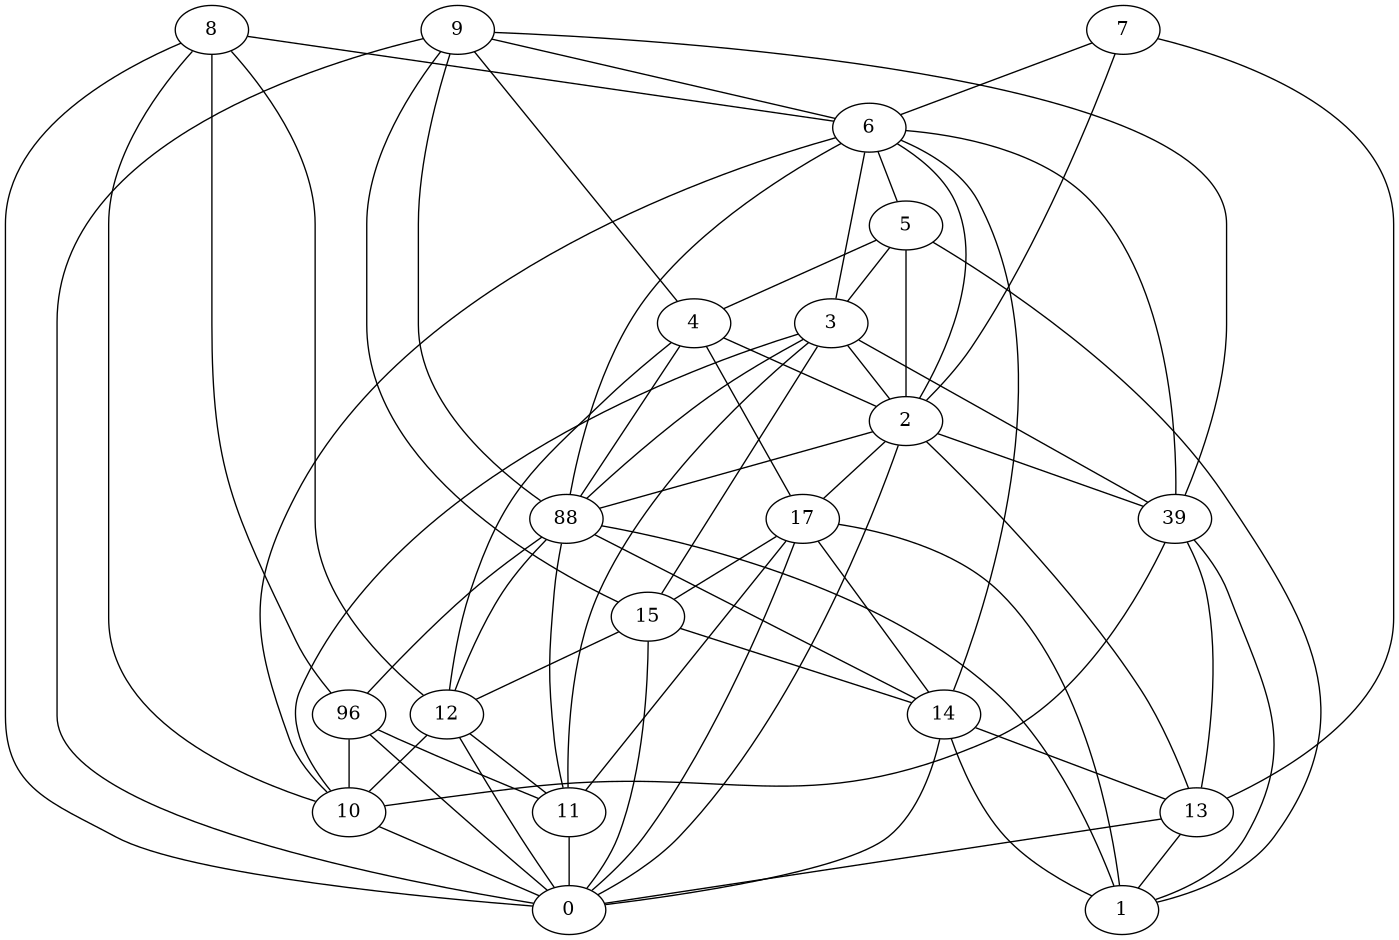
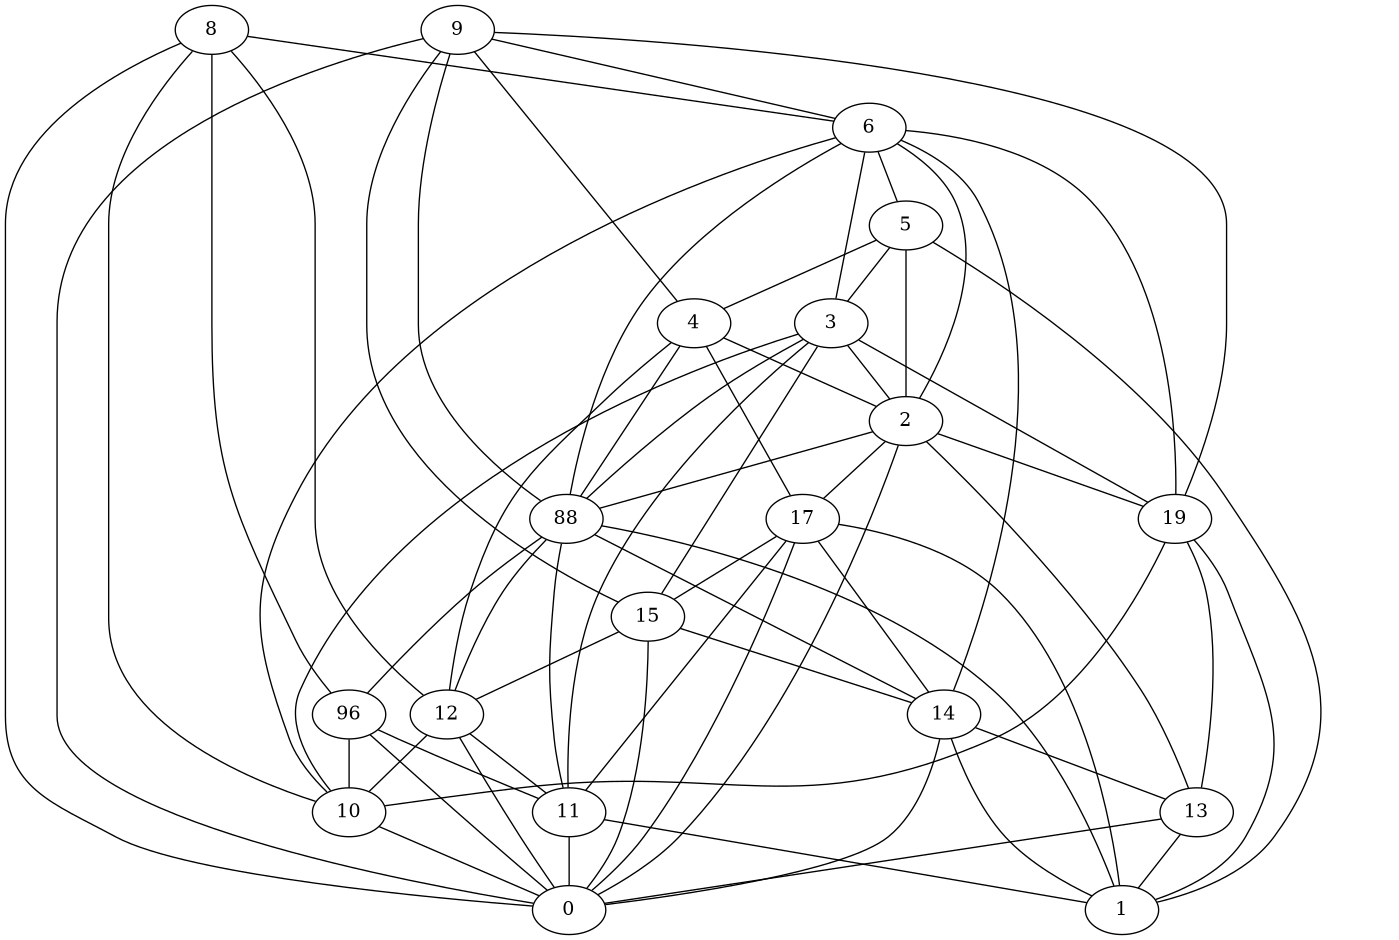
node "7": removed
node "39": label "39" -> "19"
edge "11" -- "1": added
